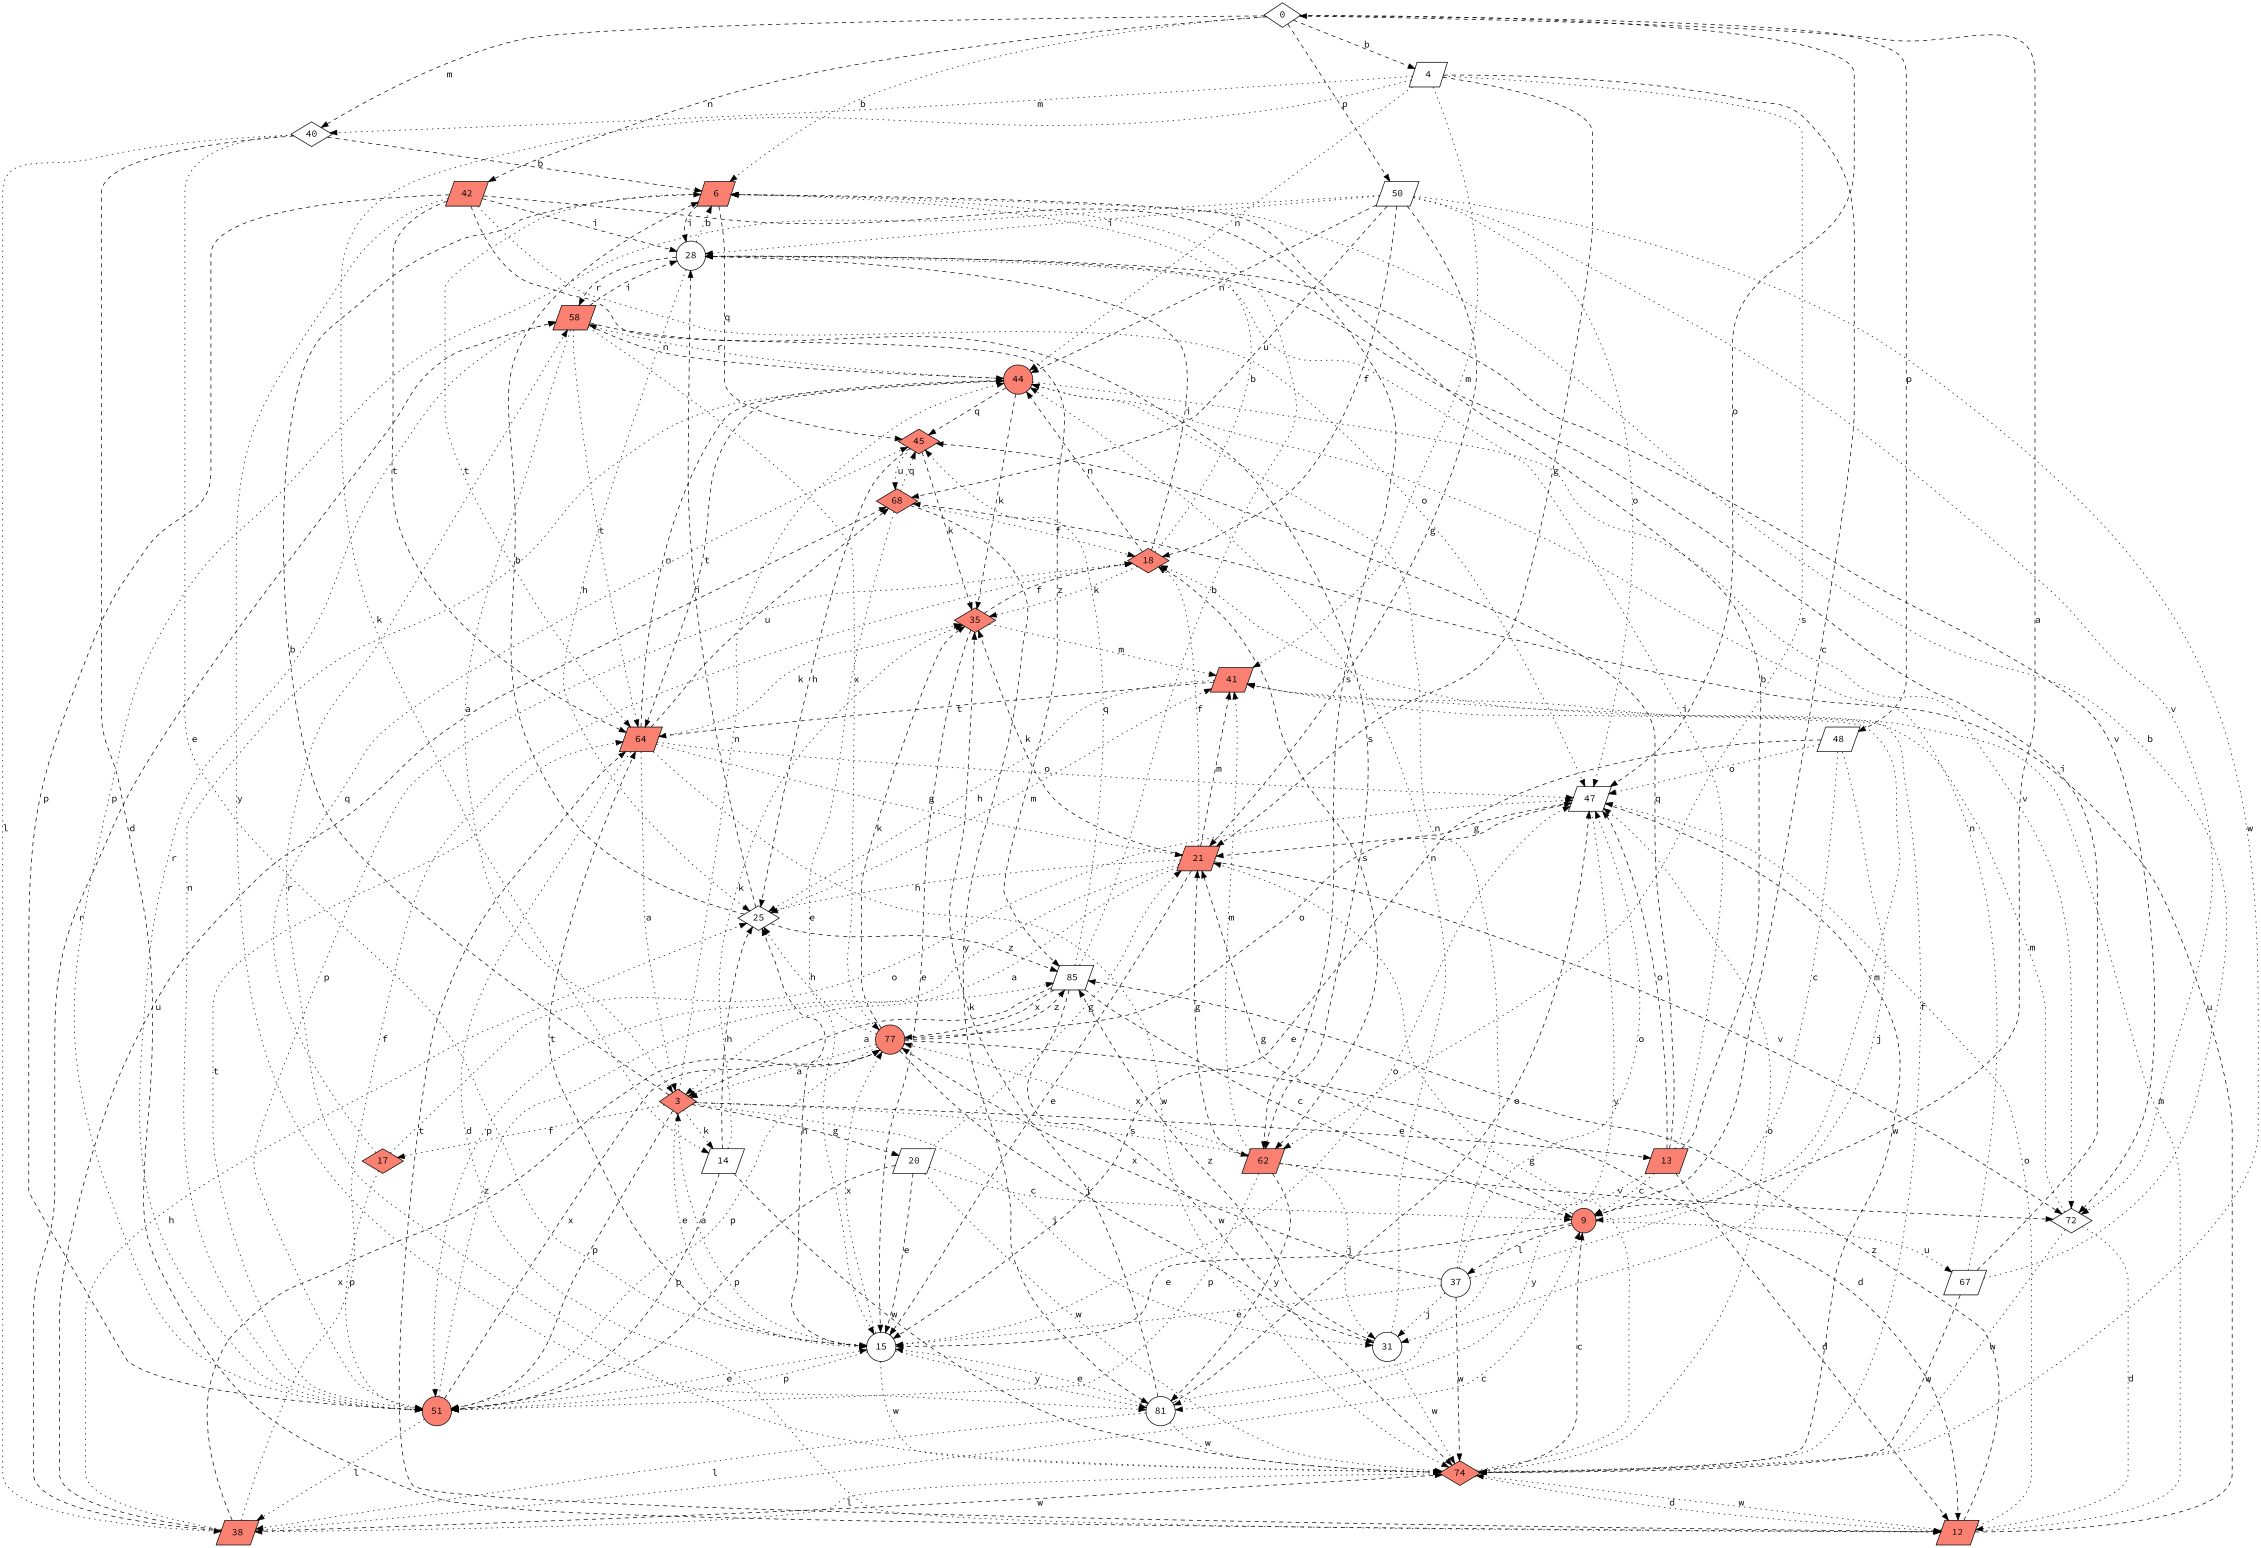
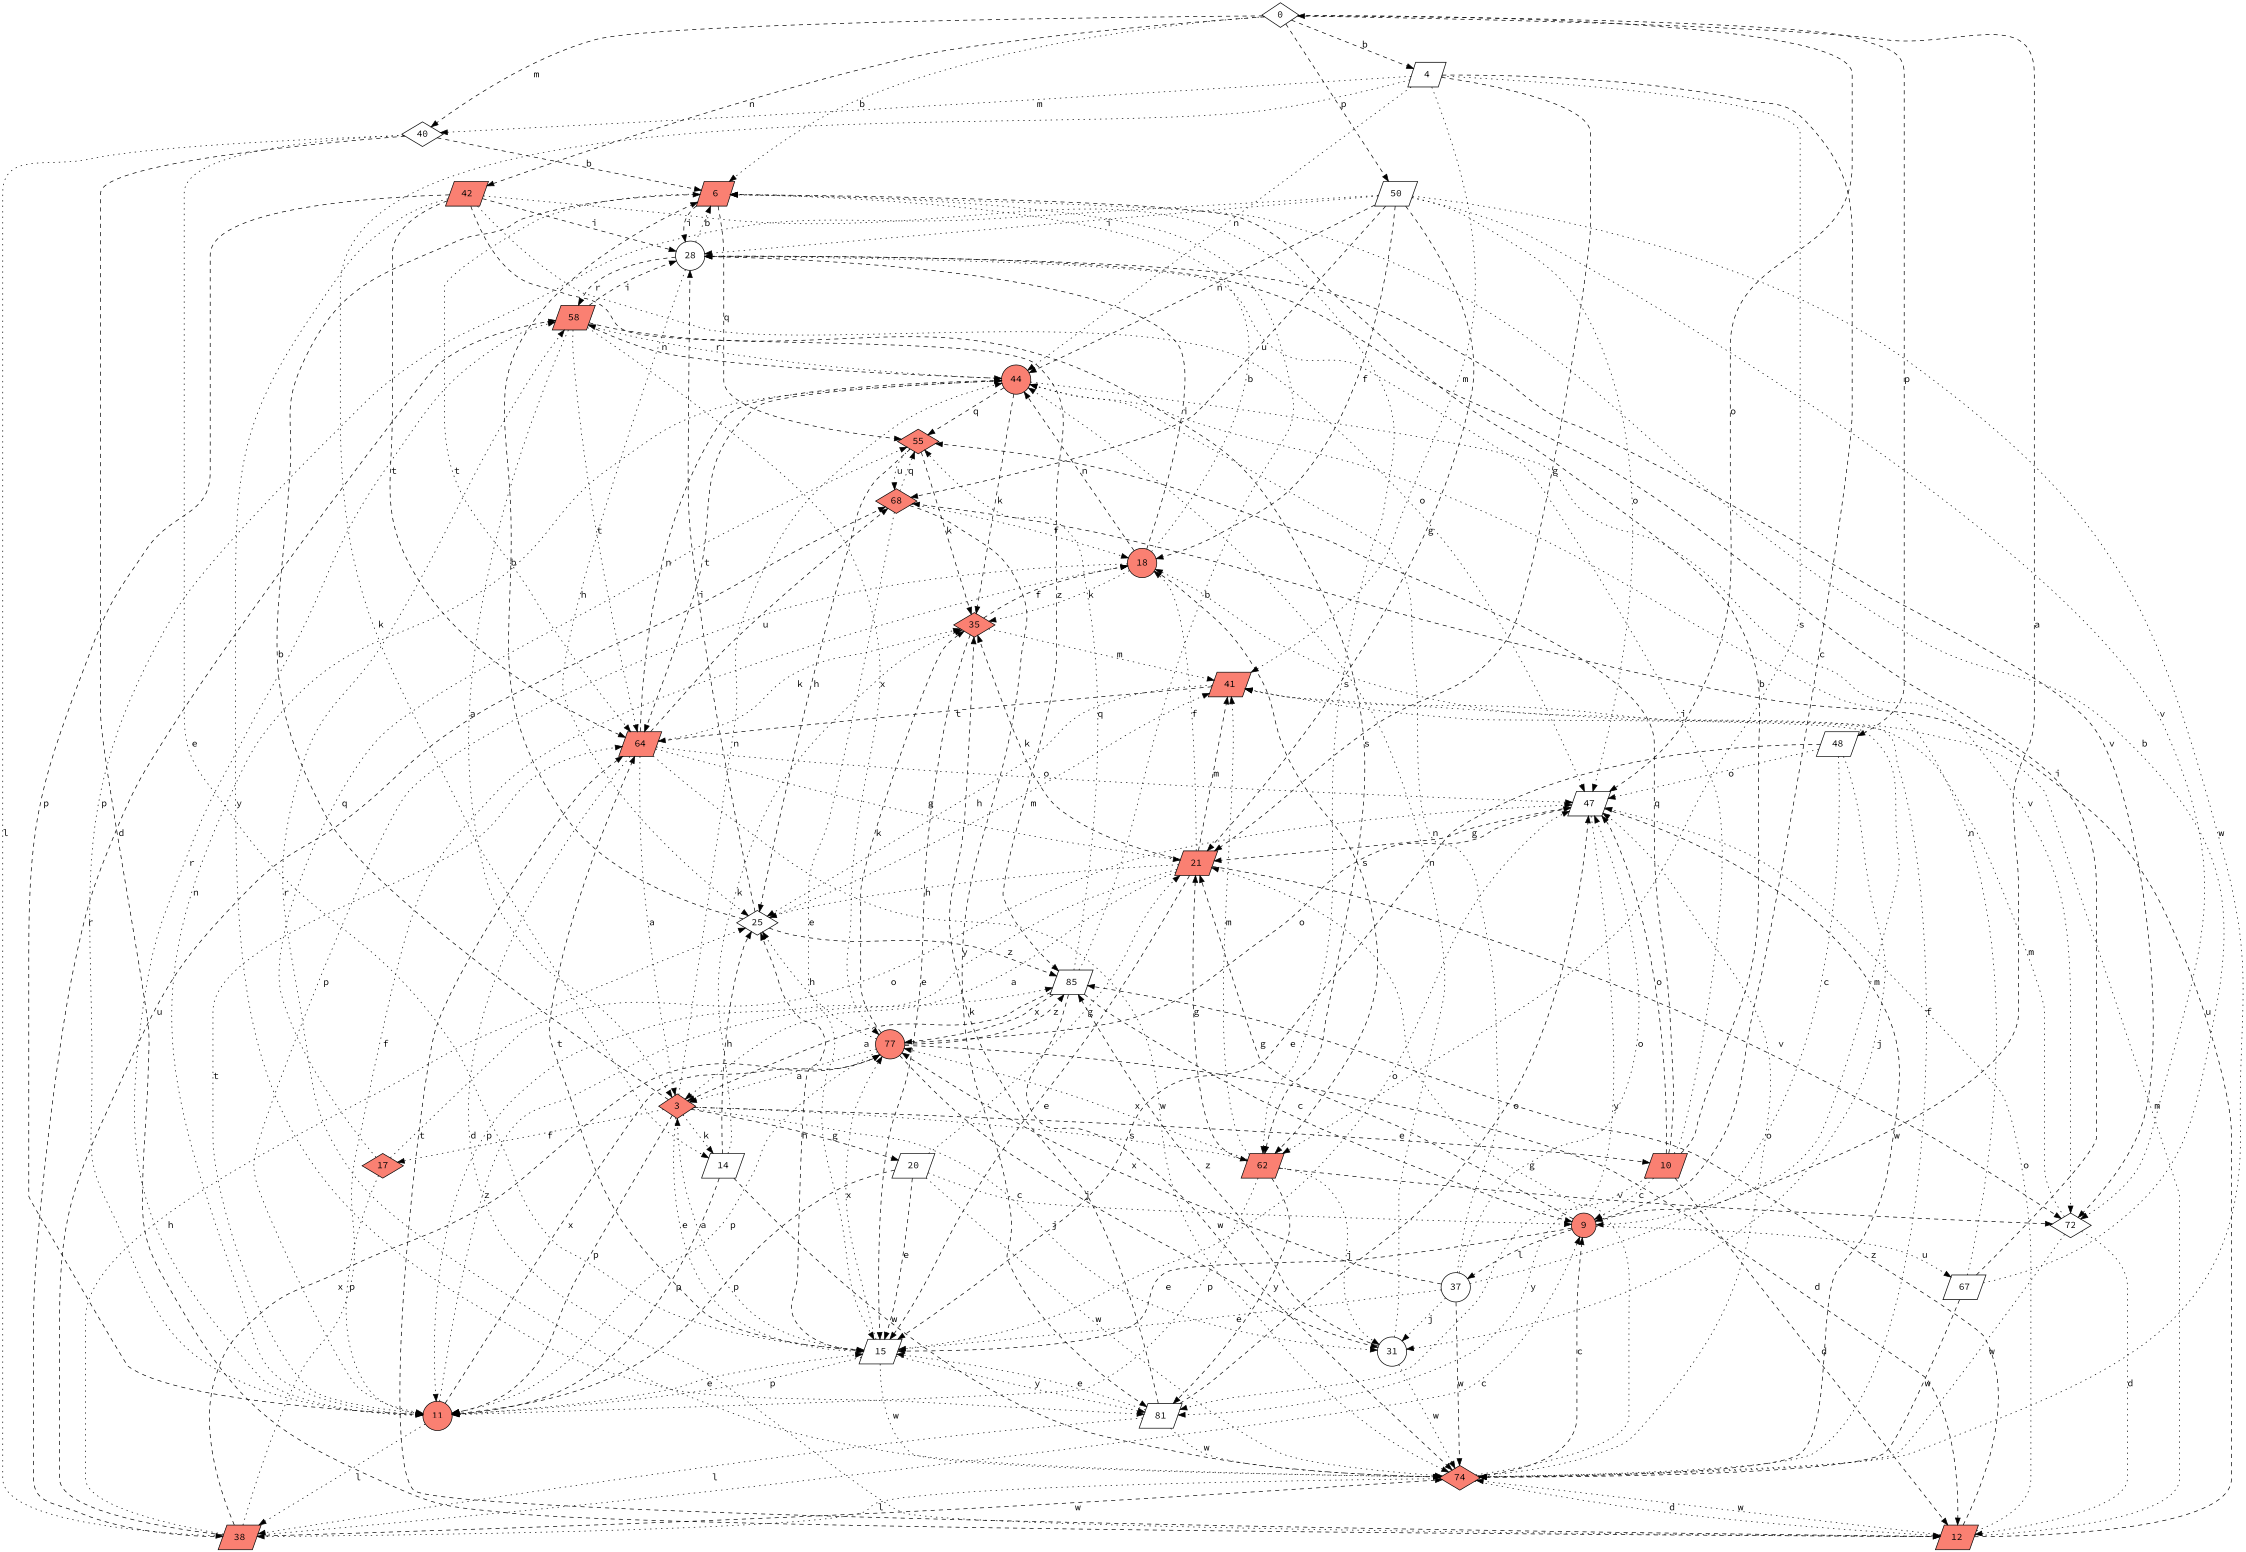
edge "42" -> "62": style dashed -> dotted
node "45": label "45" -> "55"
node "18": shape diamond -> circle
node "13": label "13" -> "10"
node "15": shape circle -> parallelogram
node "51": label "51" -> "11"
node "81": shape circle -> parallelogram
